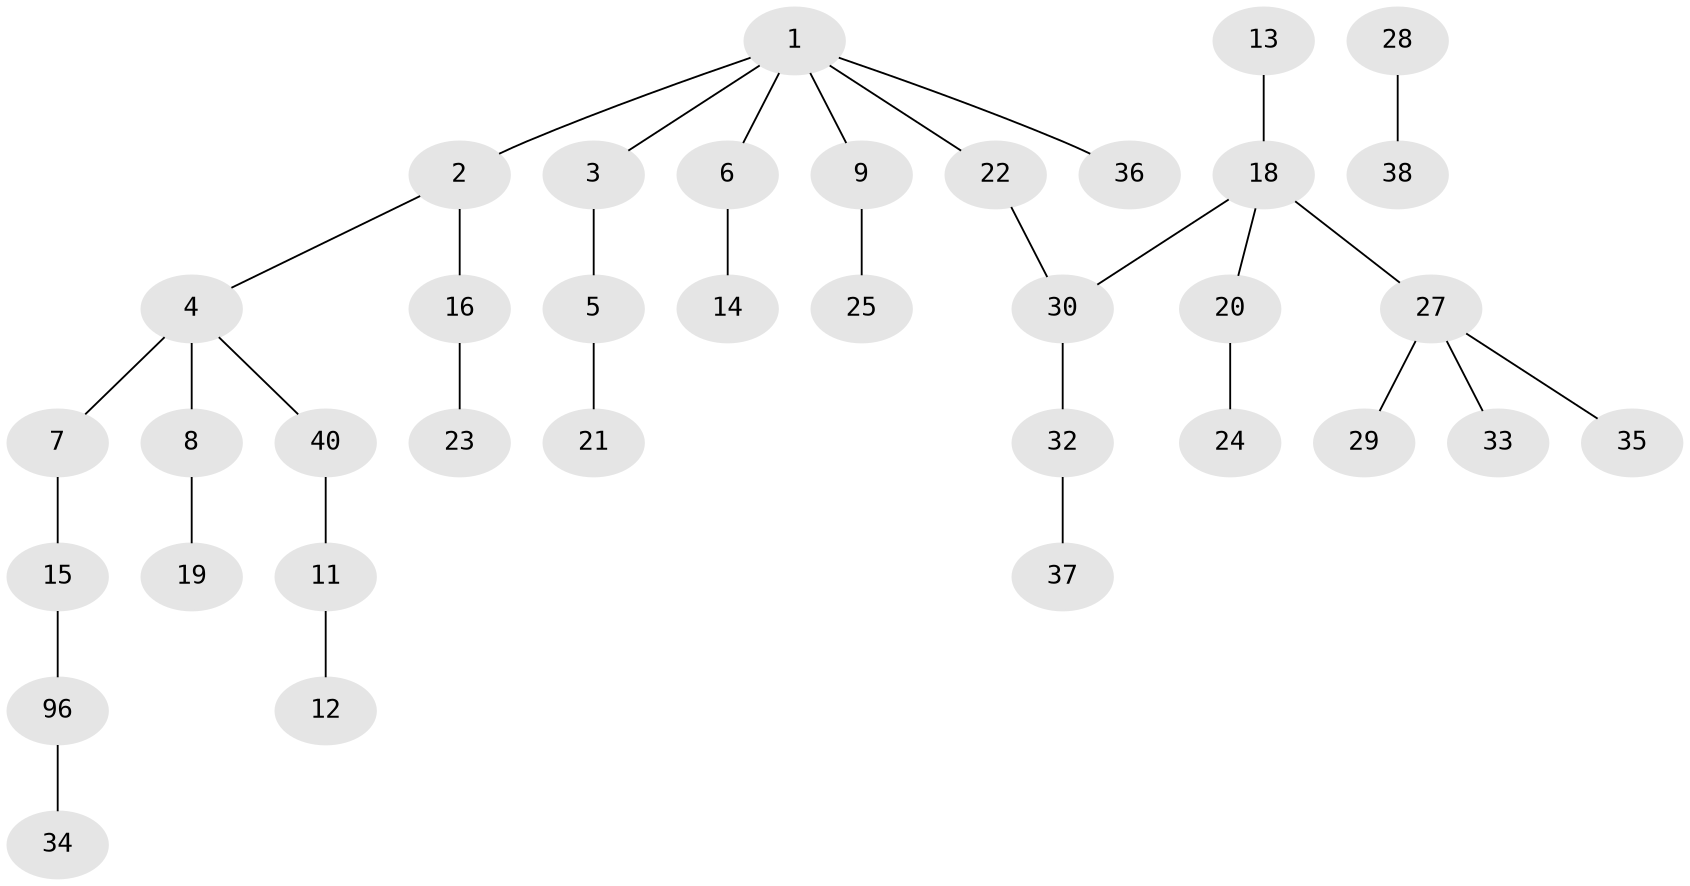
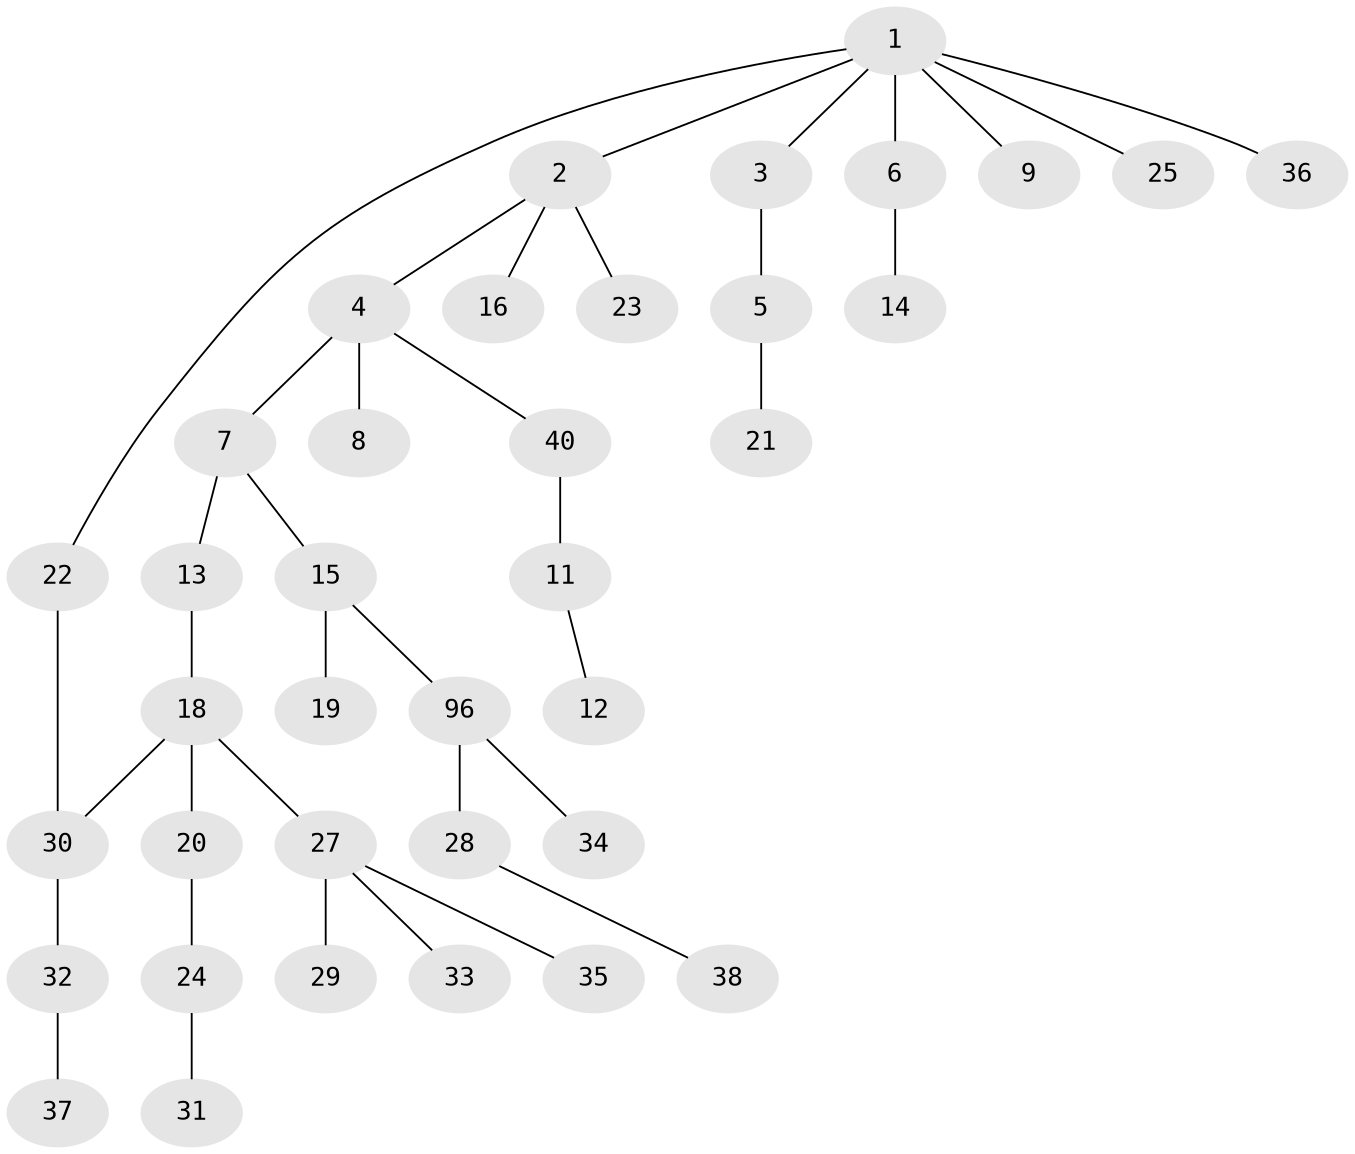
edge "9" -- "25": now "1" -- "25"
edge "16" -- "23": now "2" -- "23"
edge "8" -- "19": now "15" -- "19"
edge "7" -- "13": added
edge "96" -- "28": added
node "31": added
